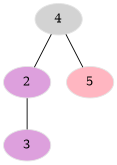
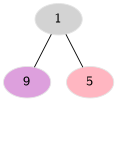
node "4": label "4" -> "1"
node "2": label "2" -> "9"
node "3": removed
